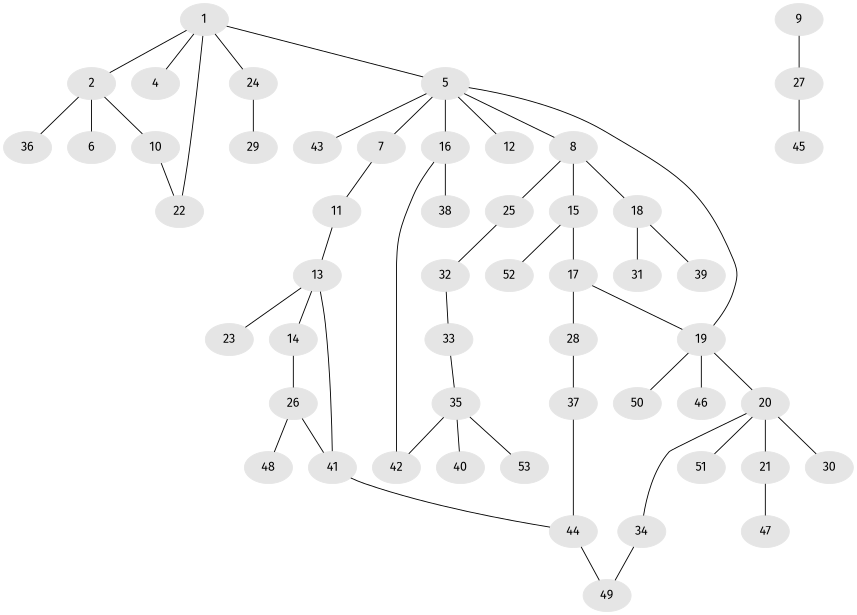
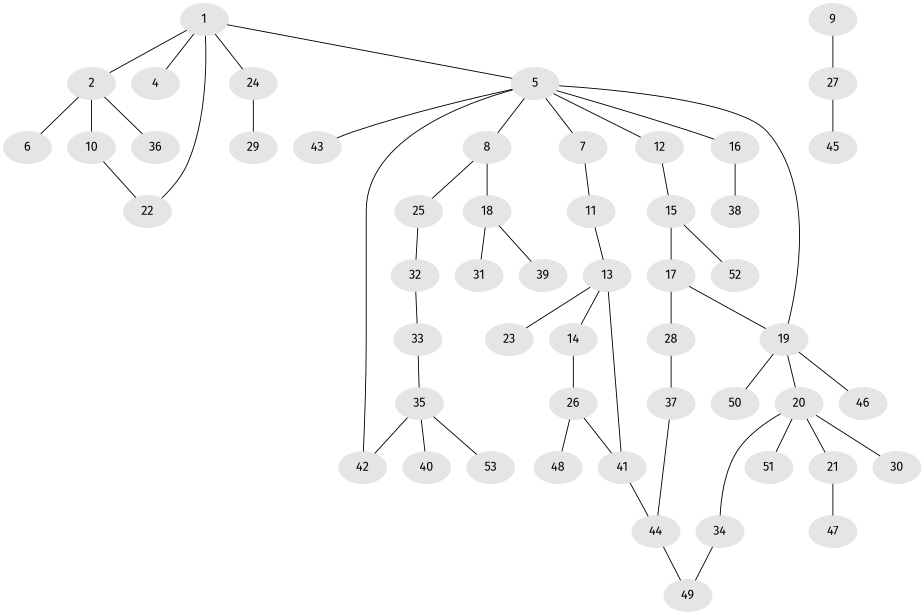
edge "8" -- "15": now "12" -- "15"
edge "16" -- "42": now "5" -- "42"
